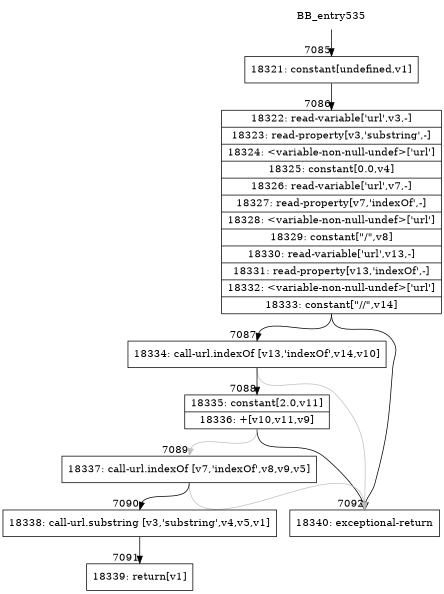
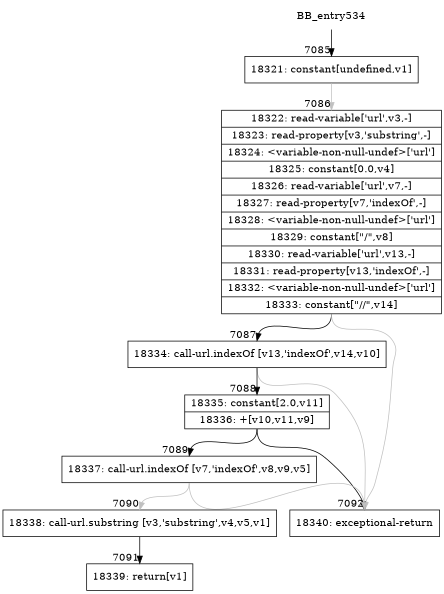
node "BB_entry535": label "BB_entry535" -> "BB_entry534"
edge "18321: constant[undefined,v1]" -> "18322: read-variable['url',v3,-]": color black -> gray
edge "18322: read-variable['url',v3,-]" -> "18340: exceptional-return": color black -> gray
edge "18335: constant[2.0,v11]" -> "18337: call-url.indexOf [v7,'indexOf',v8,v9,v5]": color gray -> black
edge "18337: call-url.indexOf [v7,'indexOf',v8,v9,v5]" -> "18338: call-url.substring [v3,'substring',v4,v5,v1]": color black -> gray
